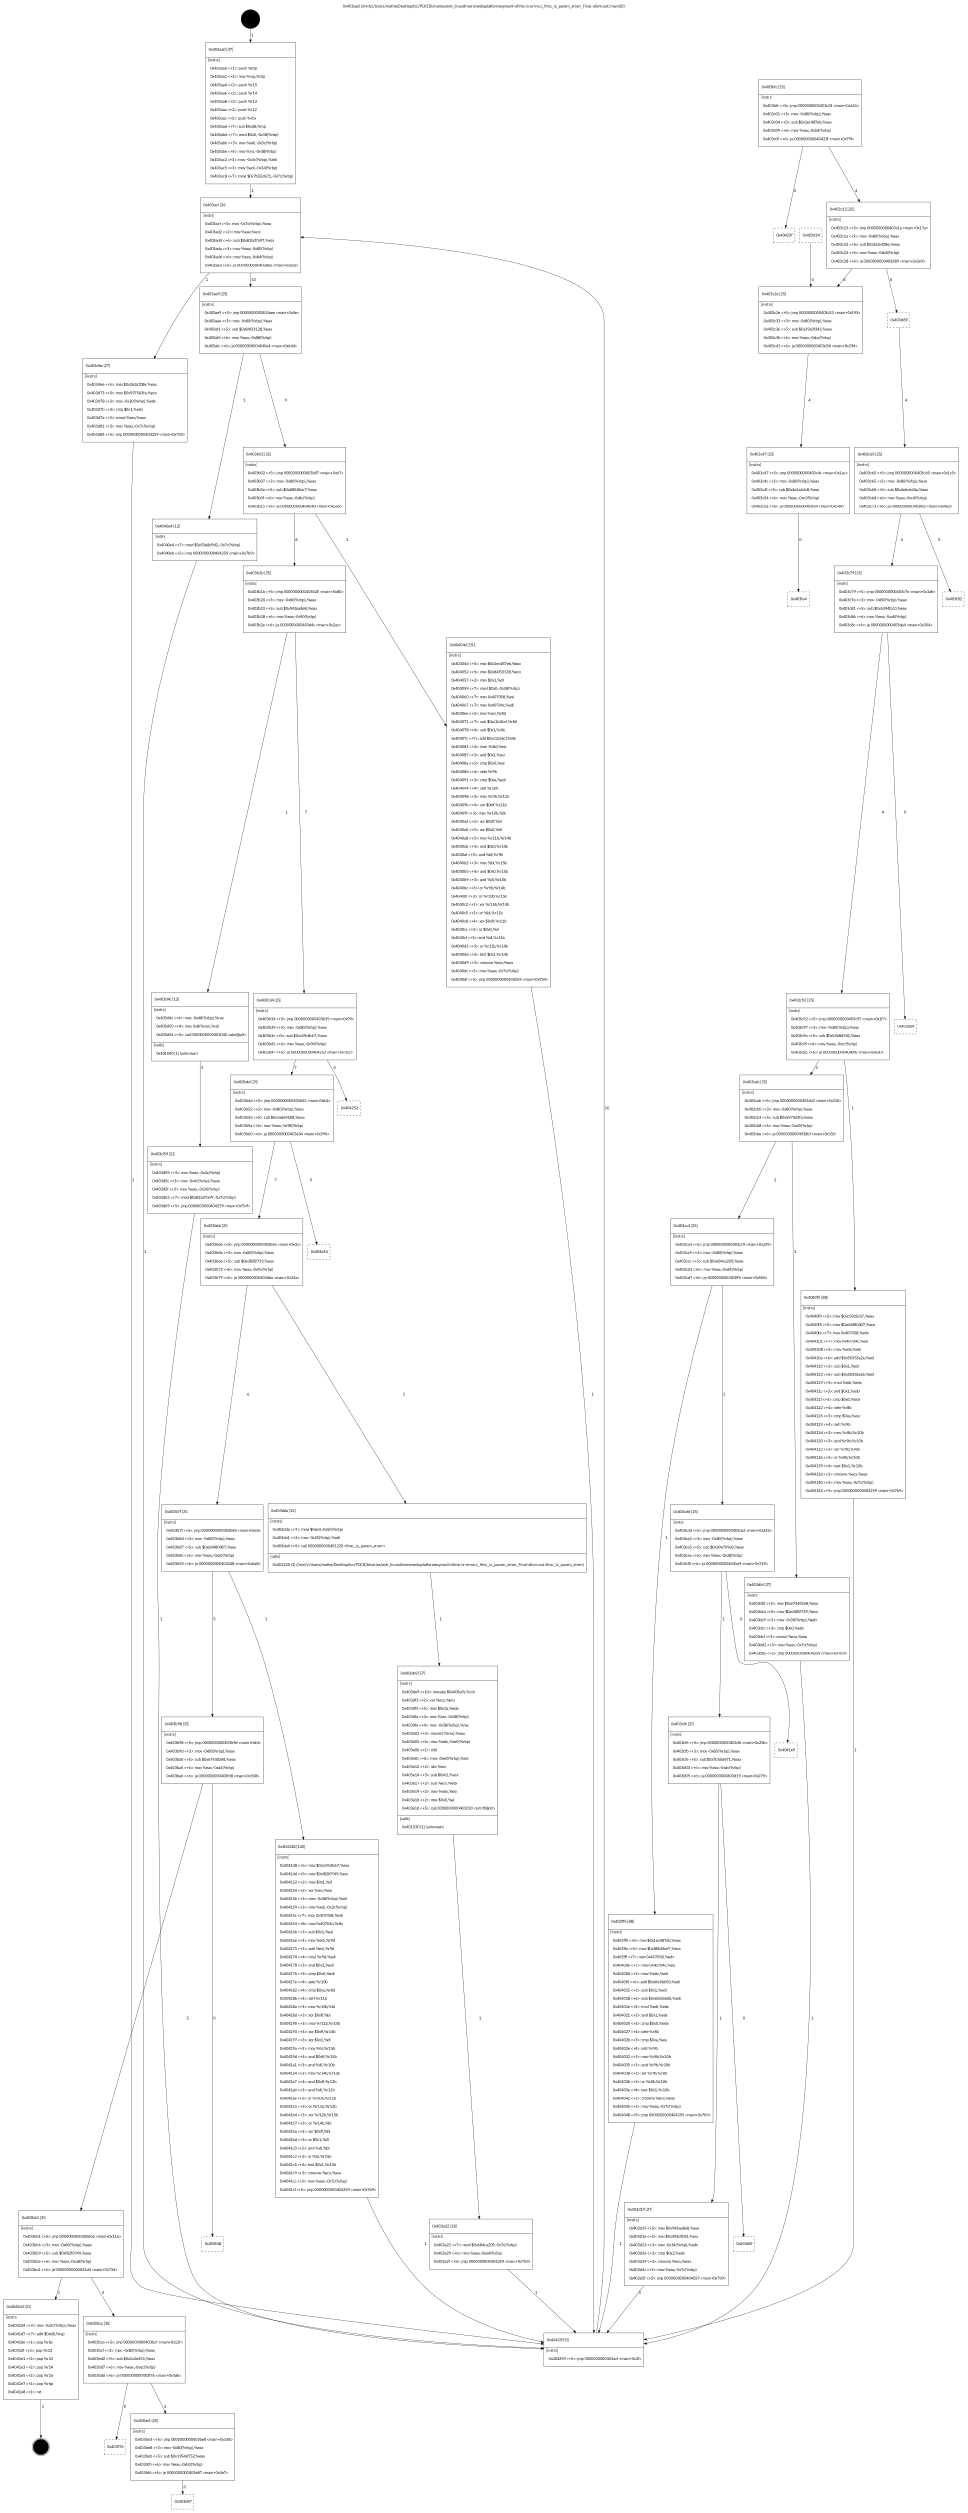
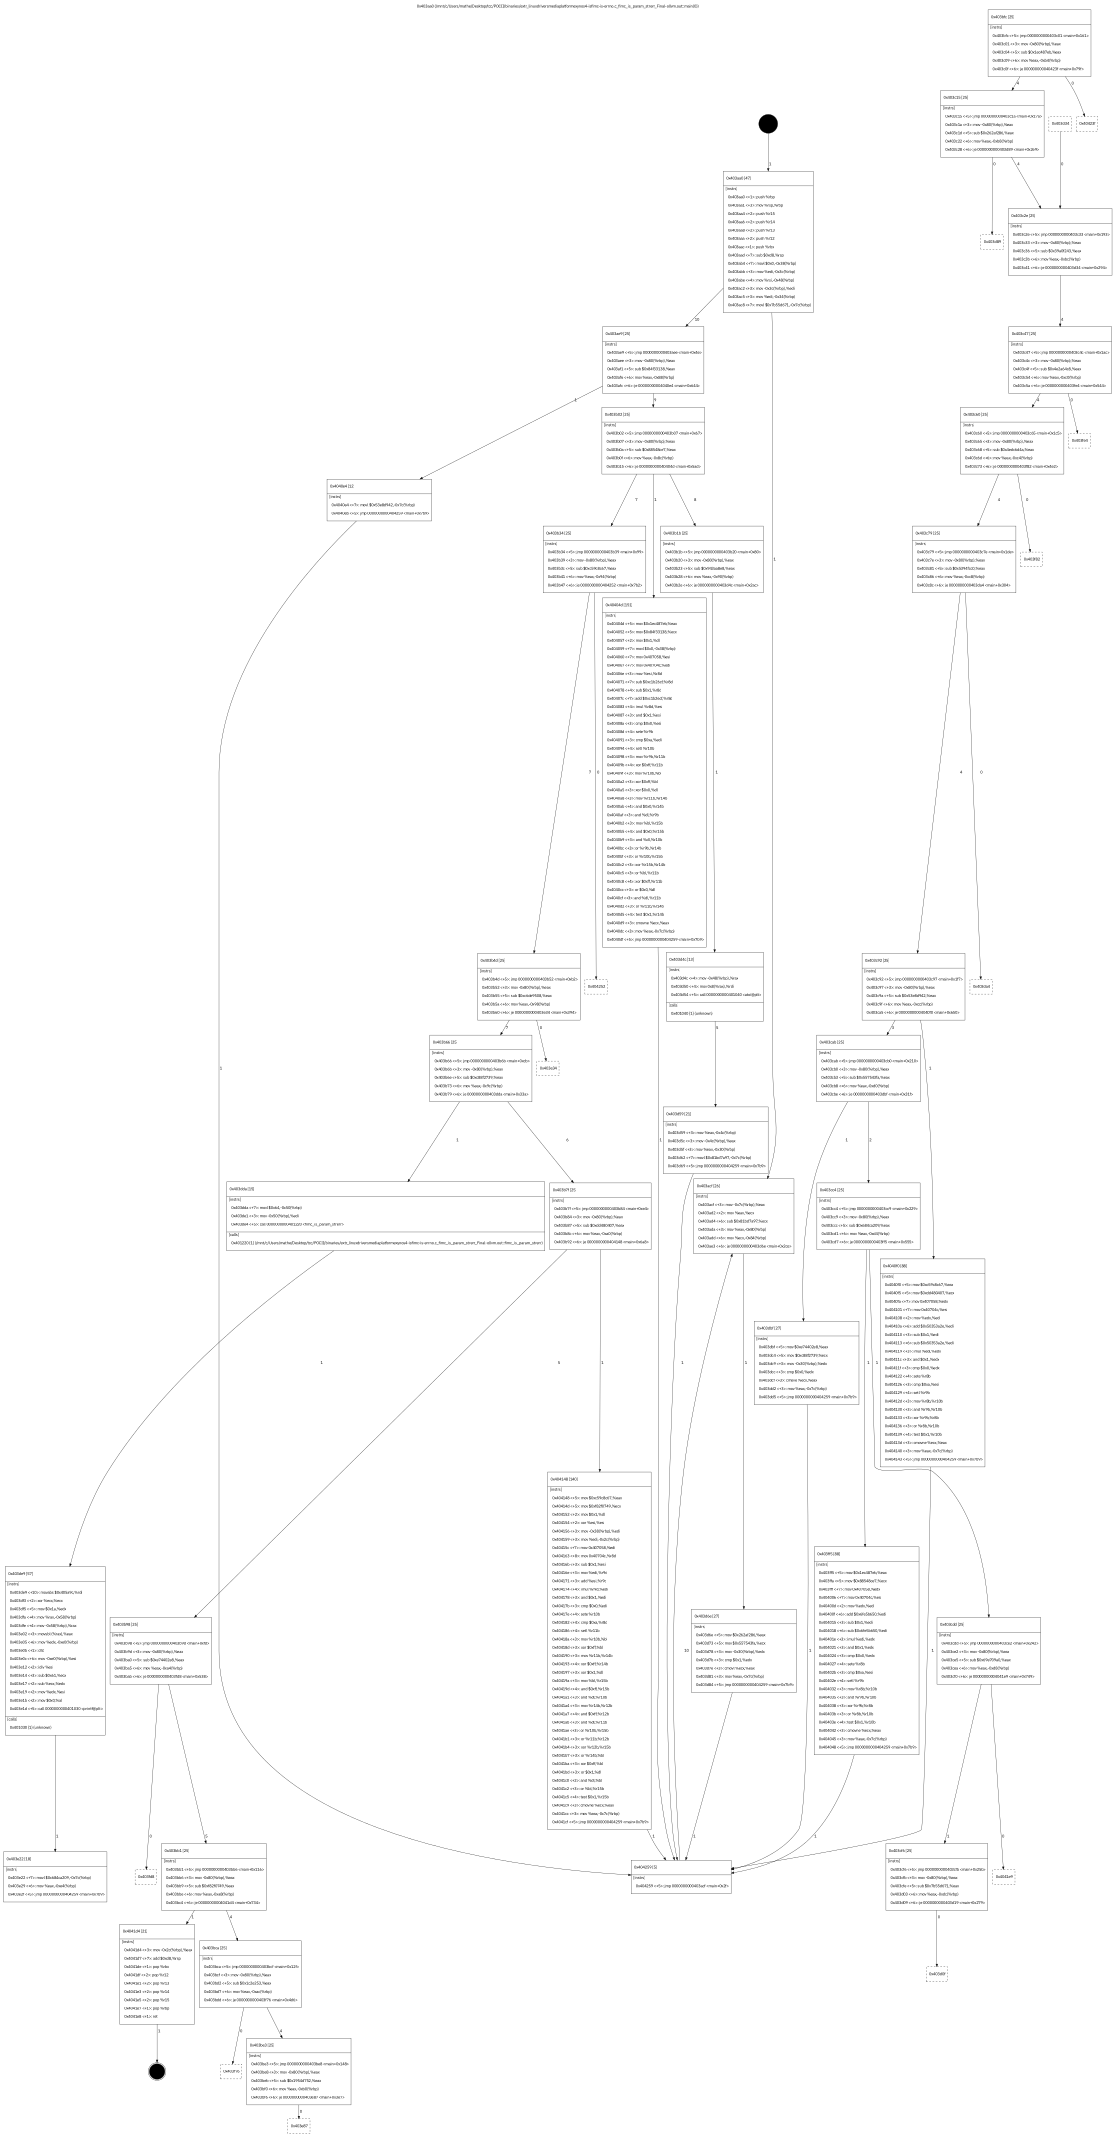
edge "0x403acf [26]" -> "0x403ae9 [25]": now "0x403aa0 [47]" -> "0x403ae9 [25]"
edge "0x403d89" -> "0x403c60 [25]": now "0x403c47 [25]" -> "0x403c60 [25]"
edge "0x403b1b [25]" -> "0x403b34 [25]": now "0x403b02 [25]" -> "0x403b34 [25]"
node "0x403d19 [27]": removed
edge "0x403e22 [18]" -> "0x404259 [5]": removed, label "1"
